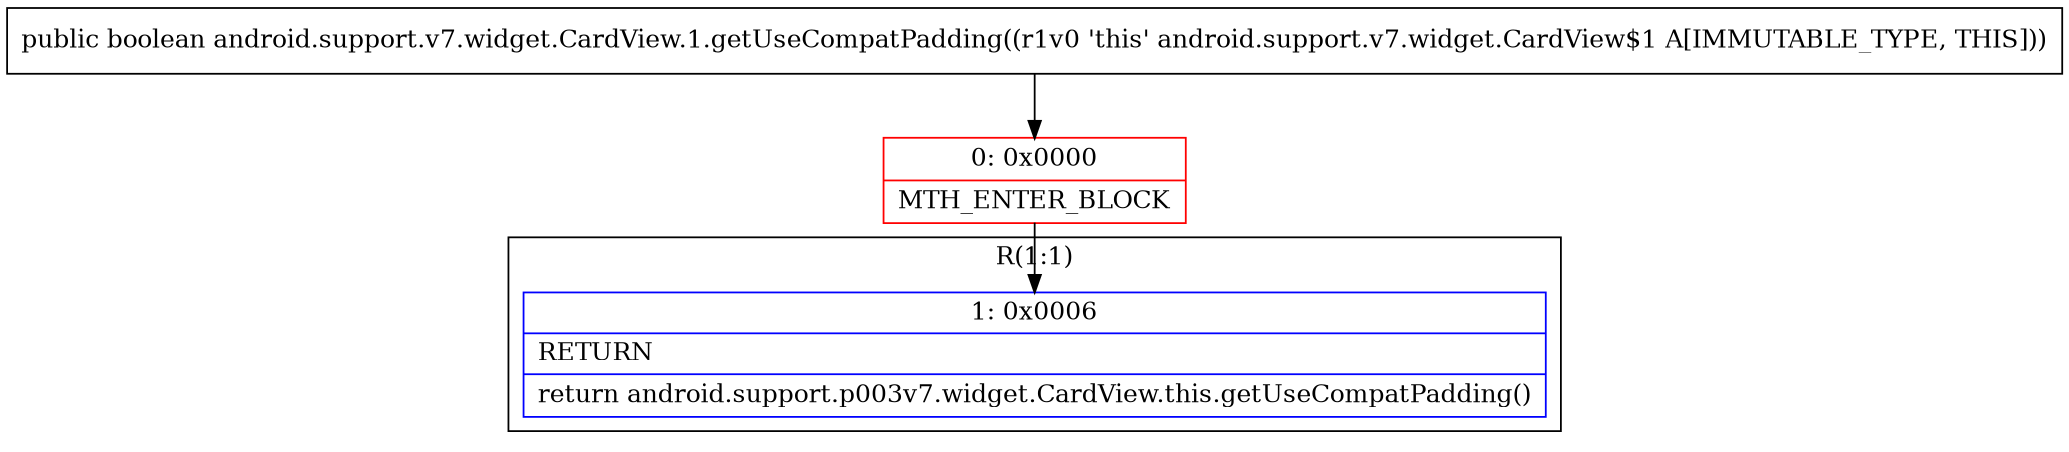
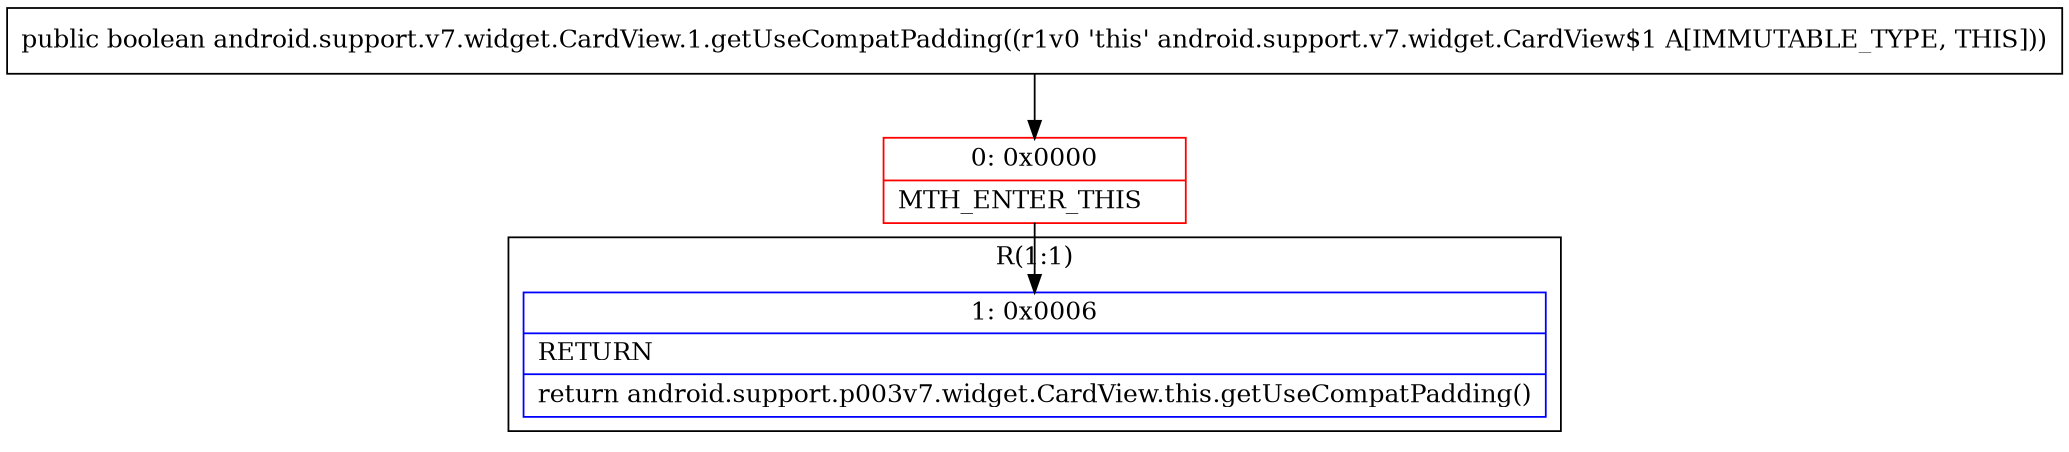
node "0: 0x0000": text "MTH_ENTER_BLOCK" -> "MTH_ENTER_THIS"
